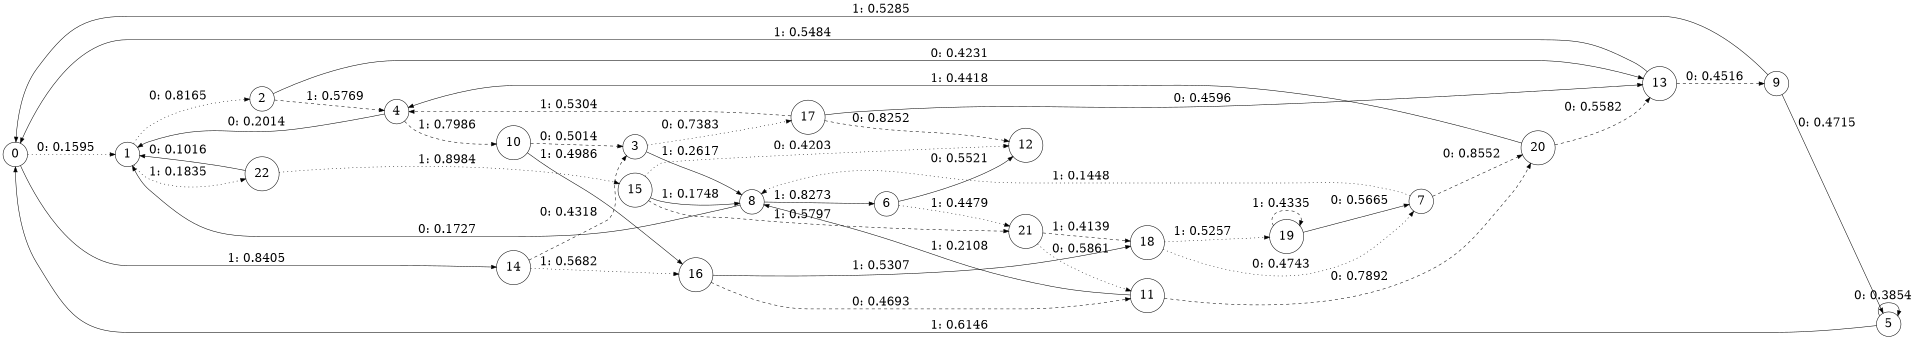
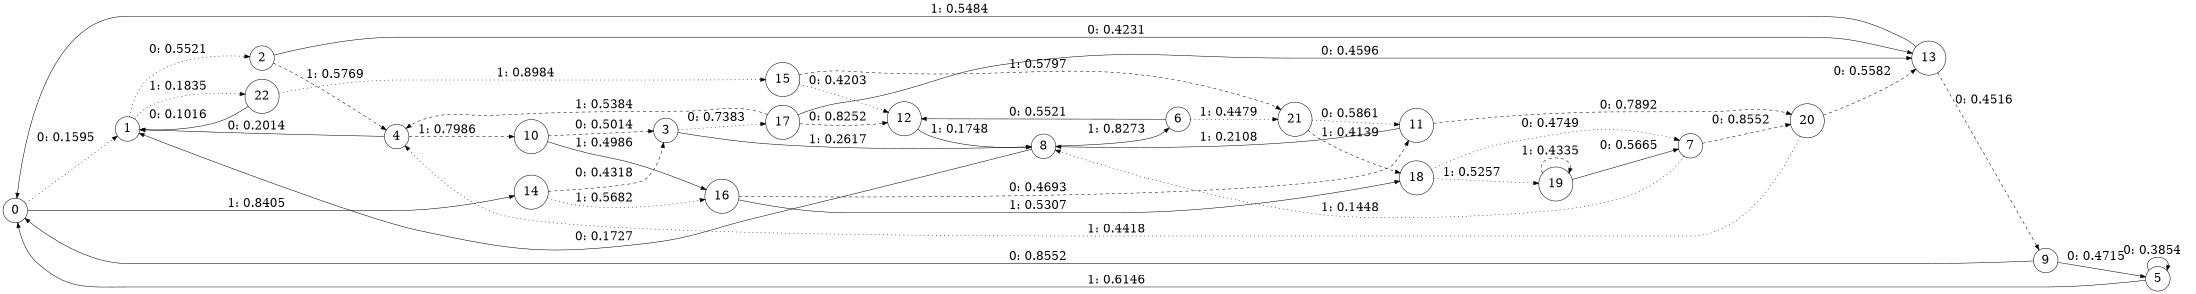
edge "9" -> "0": label "1: 0.5285   " -> "0: 0.8552   "
edge "20" -> "4": style solid -> dotted
edge "1" -> "2": label "0: 0.8165   " -> "0: 0.5521   "
edge "17" -> "4": label "1: 0.5304   " -> "1: 0.5384   "
edge "15" -> "8": now "12" -> "8"
edge "18" -> "7": label "0: 0.4743   " -> "0: 0.4749   "
